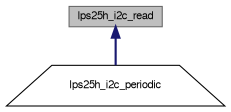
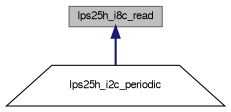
node "lps25h_i2c_read": label "lps25h_i2c_read" -> "lps25h_i8c_read"
